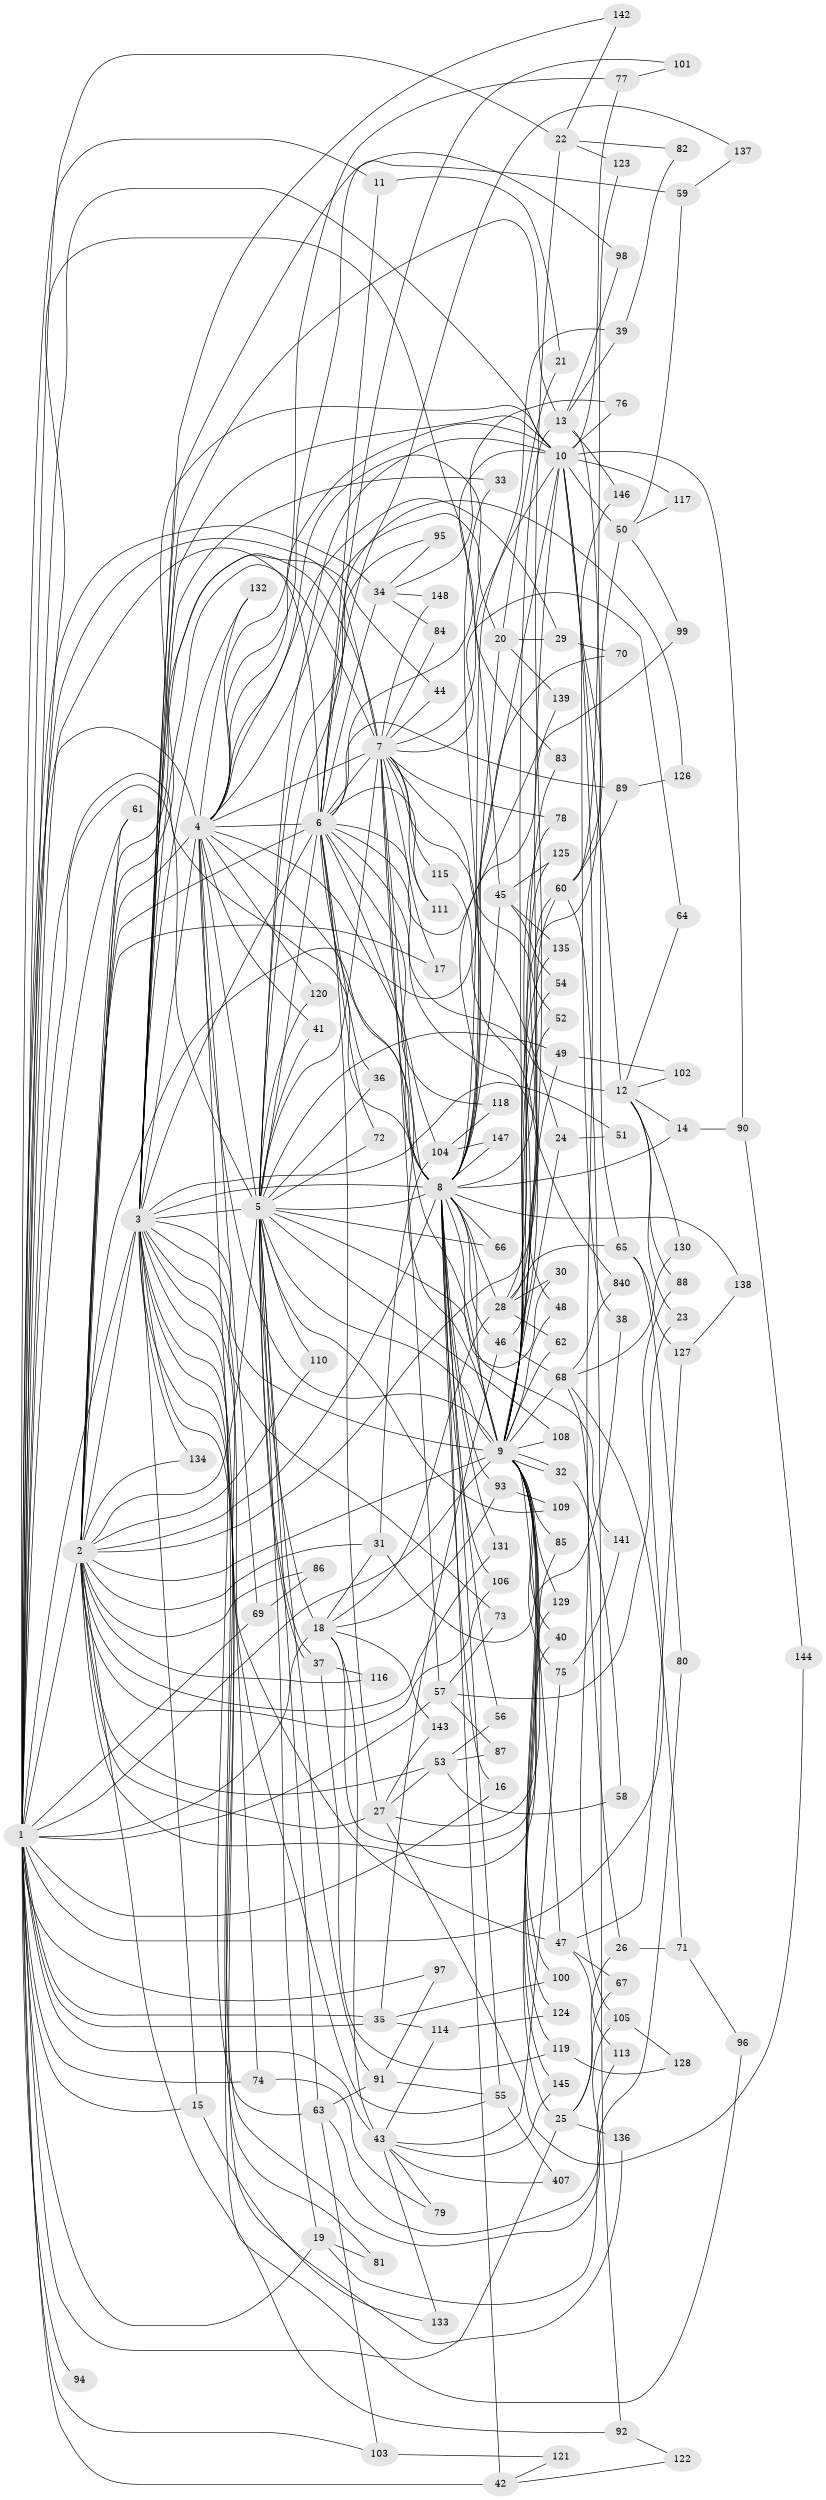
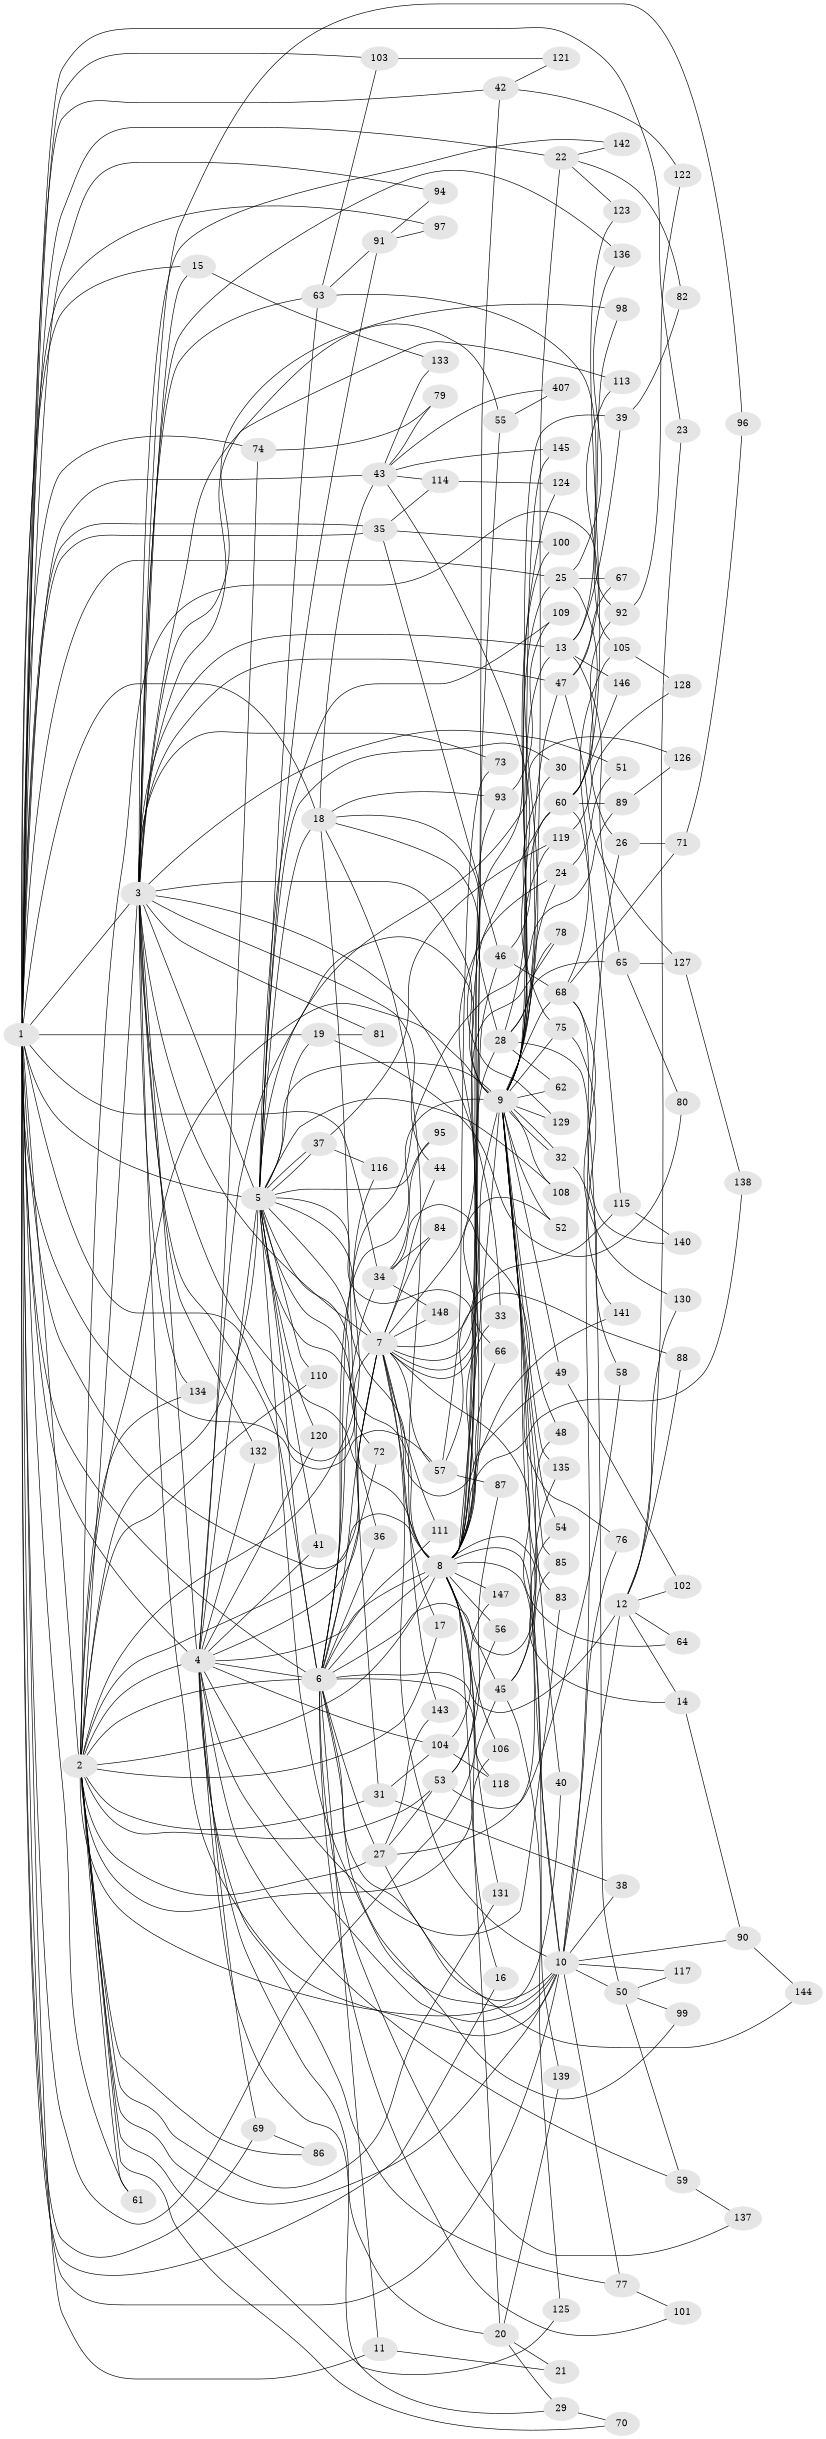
edge "60" -- "115": added
node "840": label "840" -> "140"
edge "9" -- "1": removed
edge "91" -- "55": now "91" -- "94"
